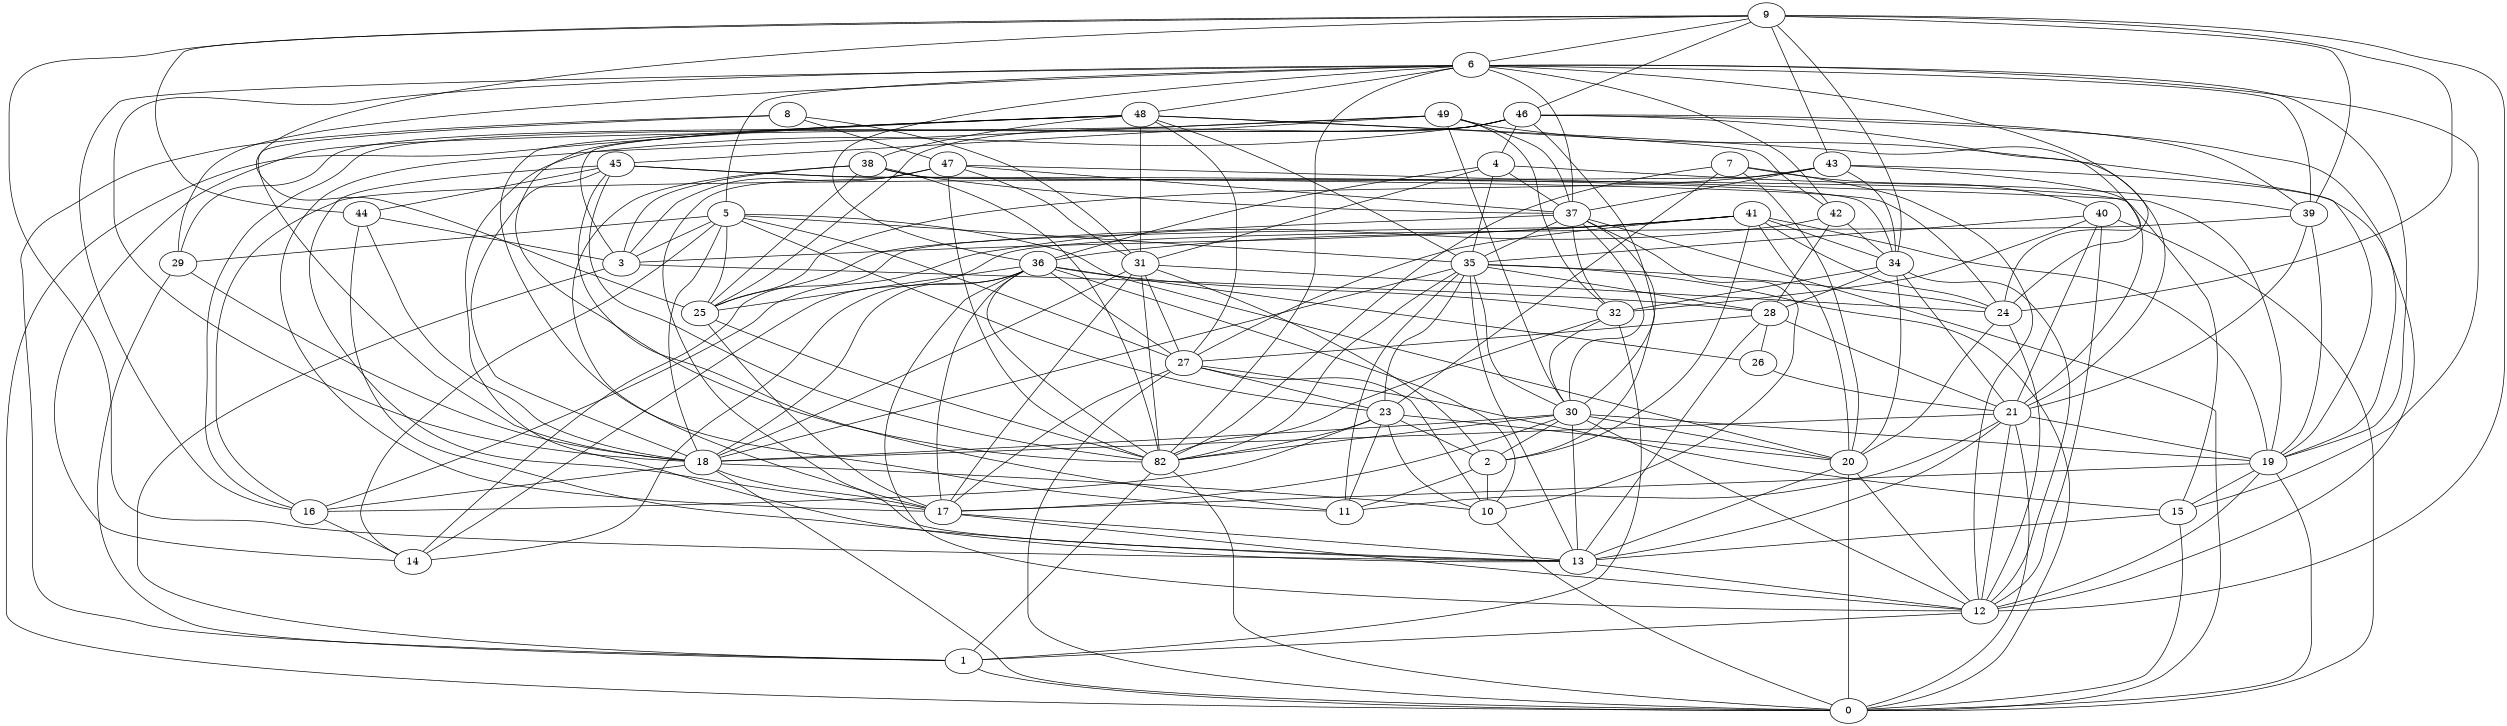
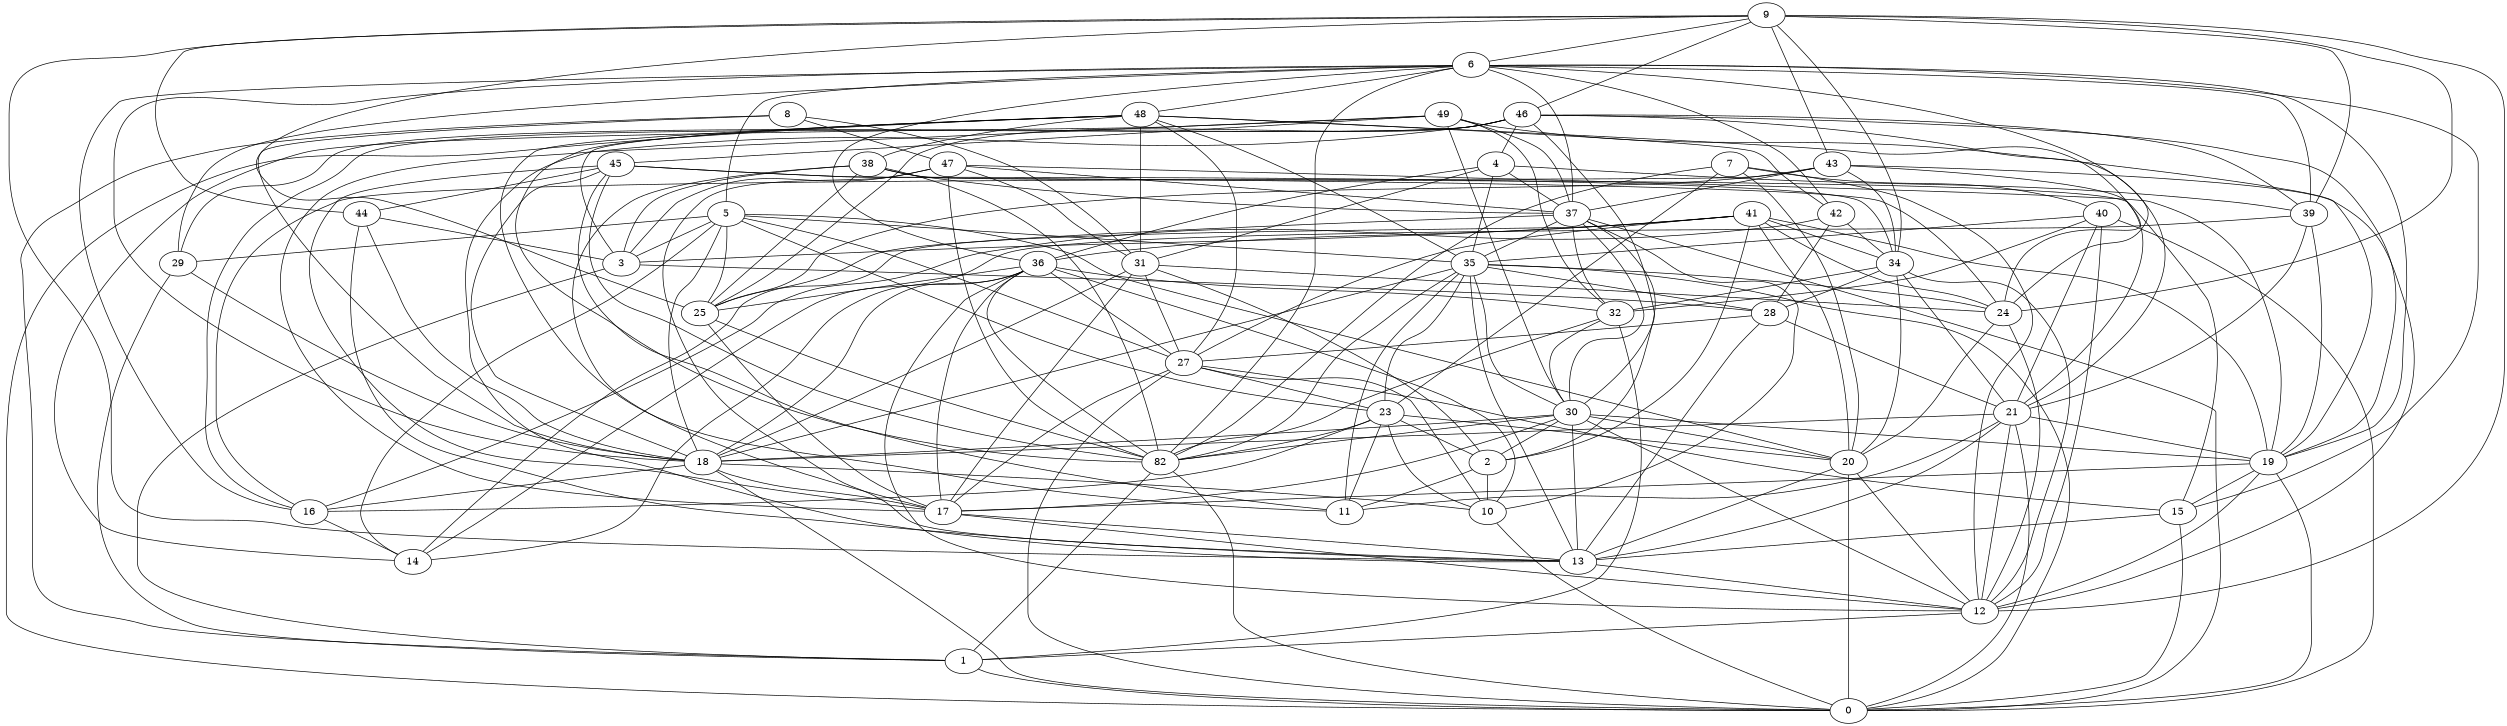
edge "31" -- "82": removed
node "26": removed
